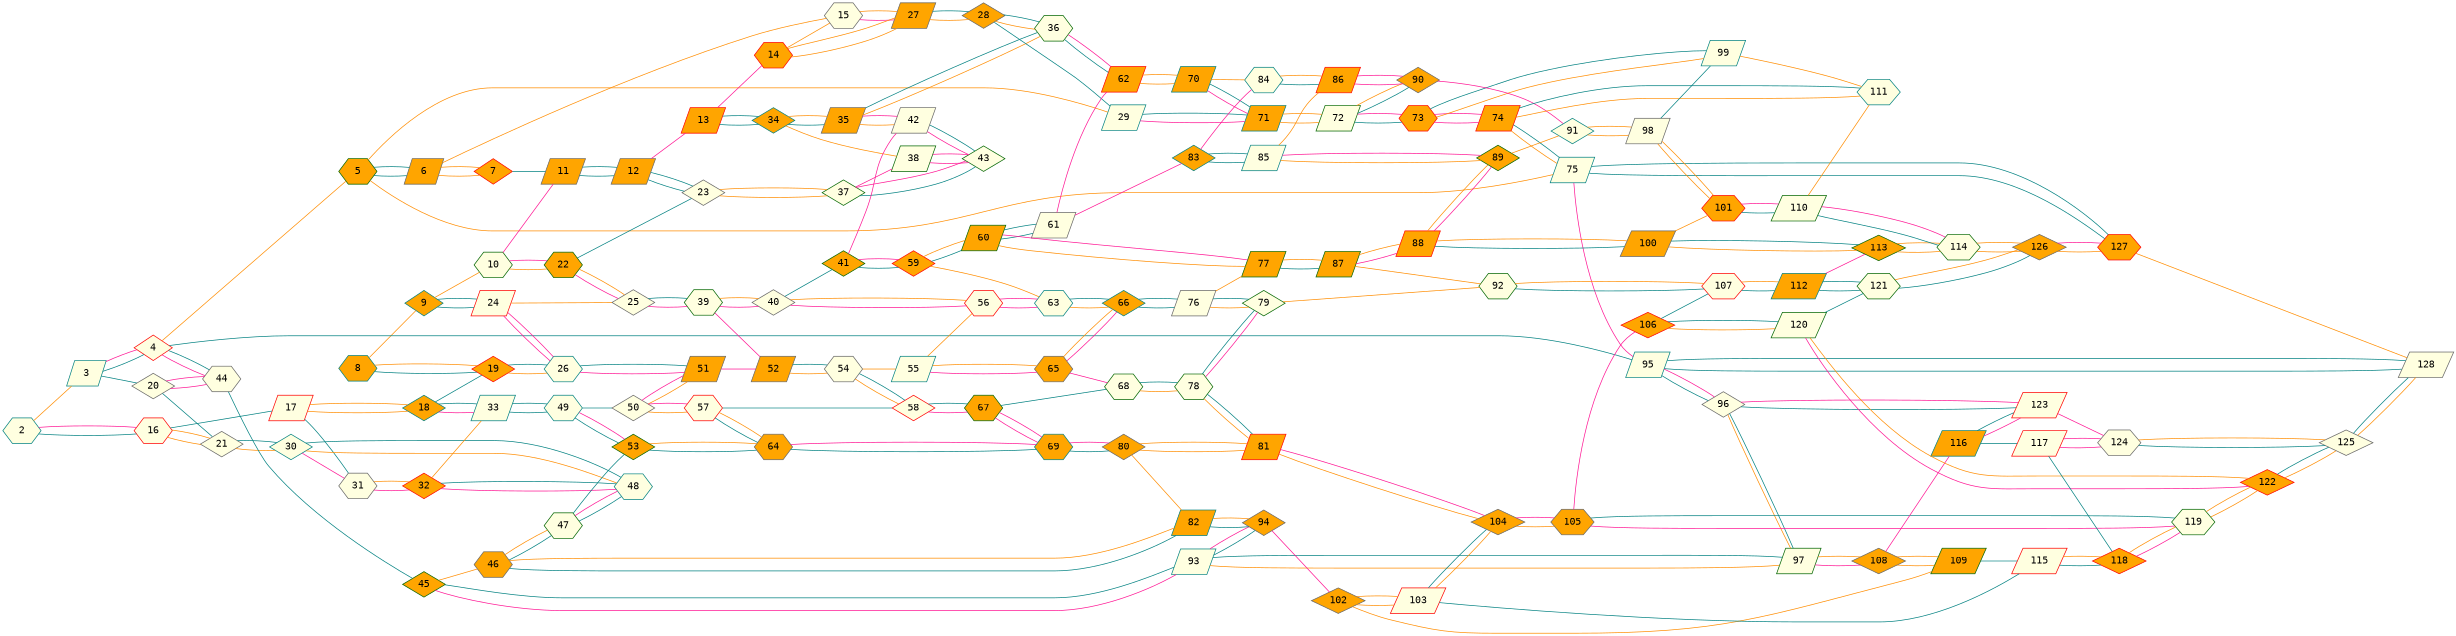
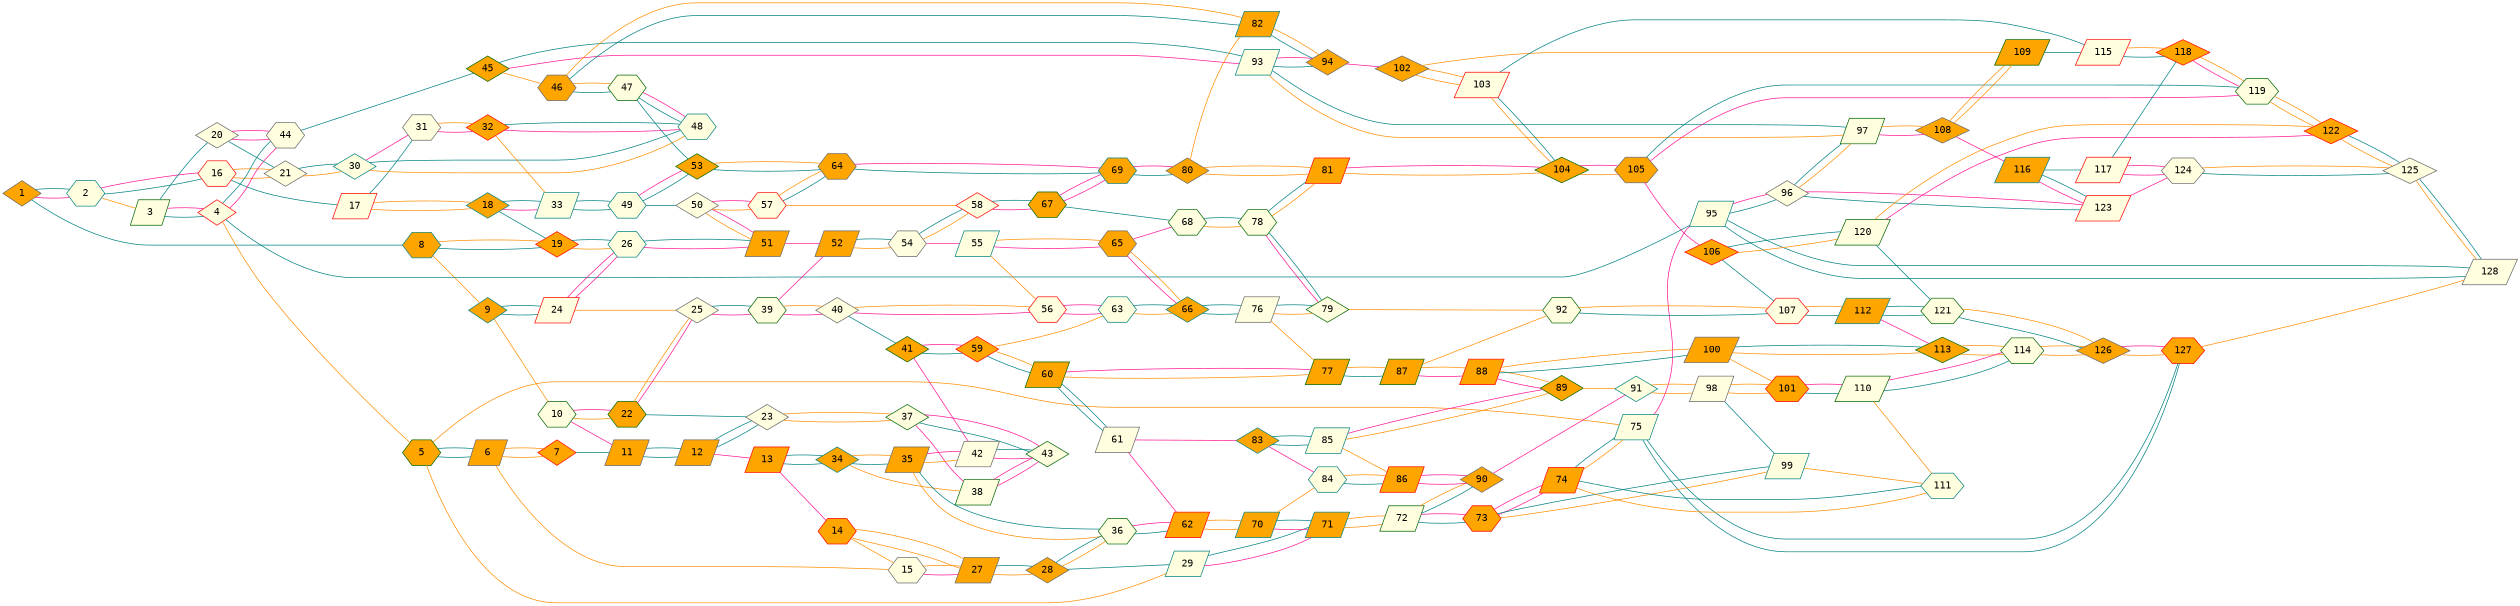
node "1": added
edge "54" -- "55": color darkorange -> deeppink
node "3": color teal -> darkgreen
edge "57" -- "58": color teal -> darkorange
node "104": color gray40 -> darkgreen
